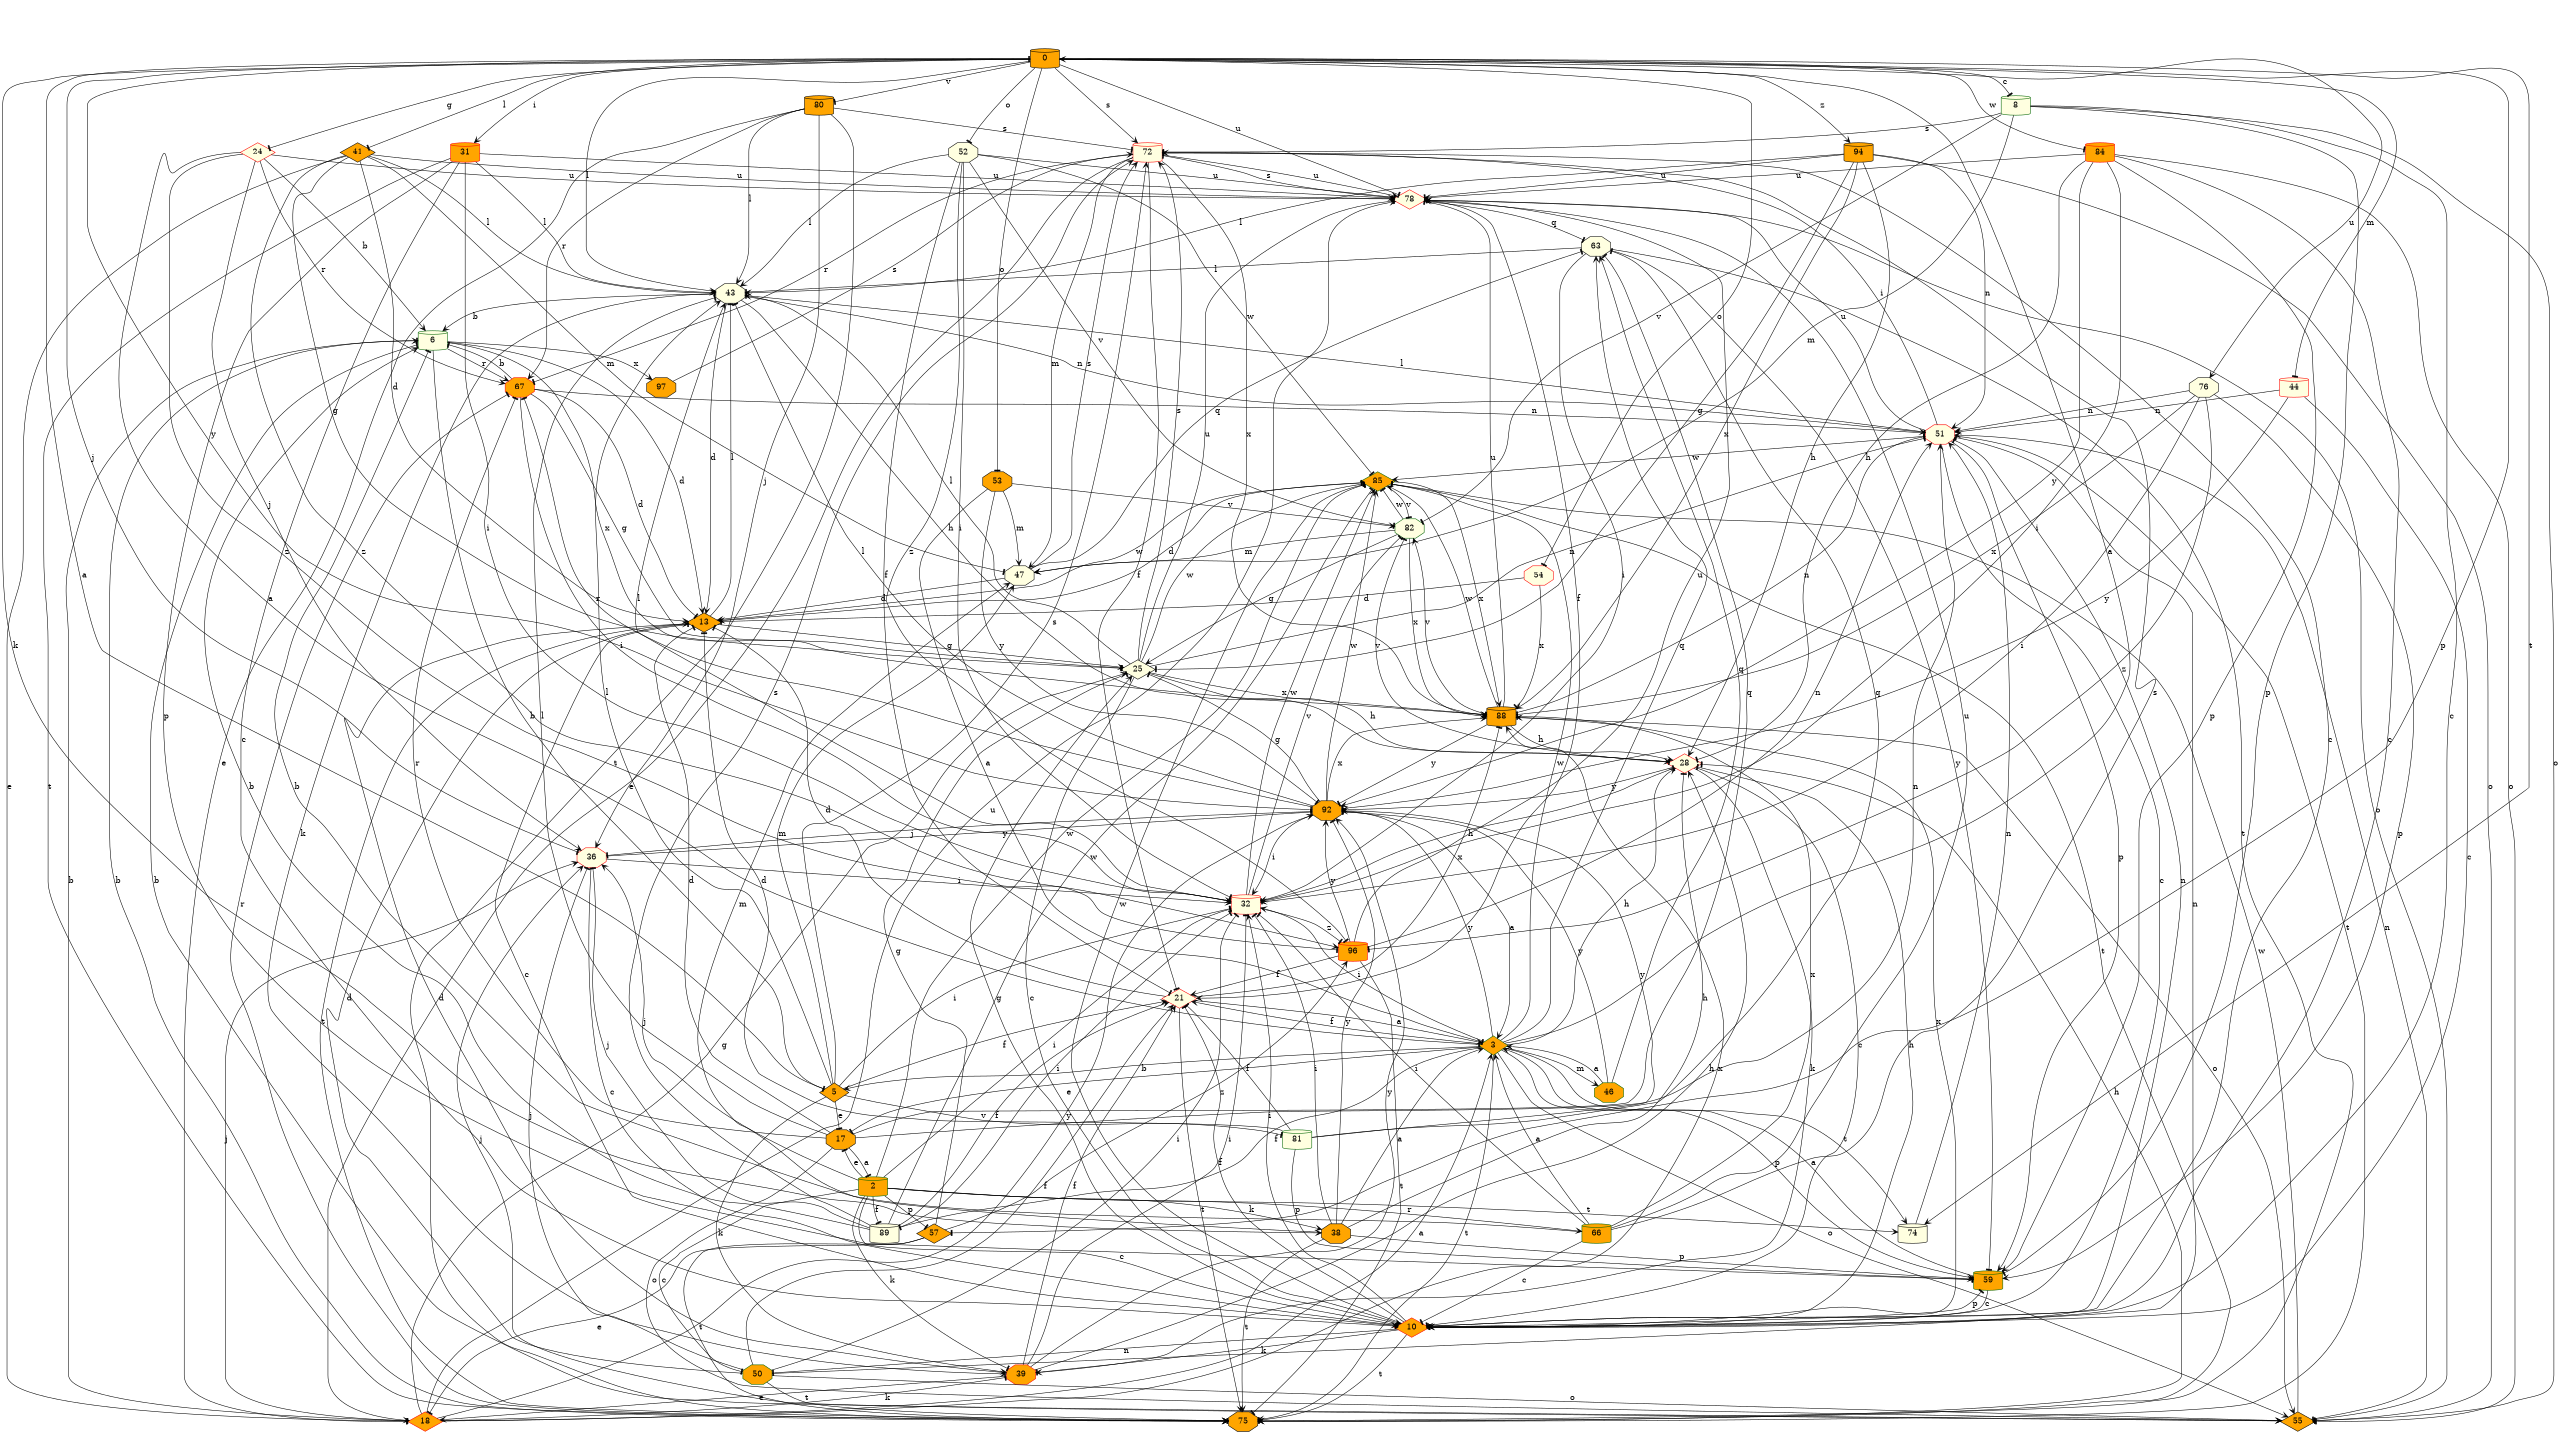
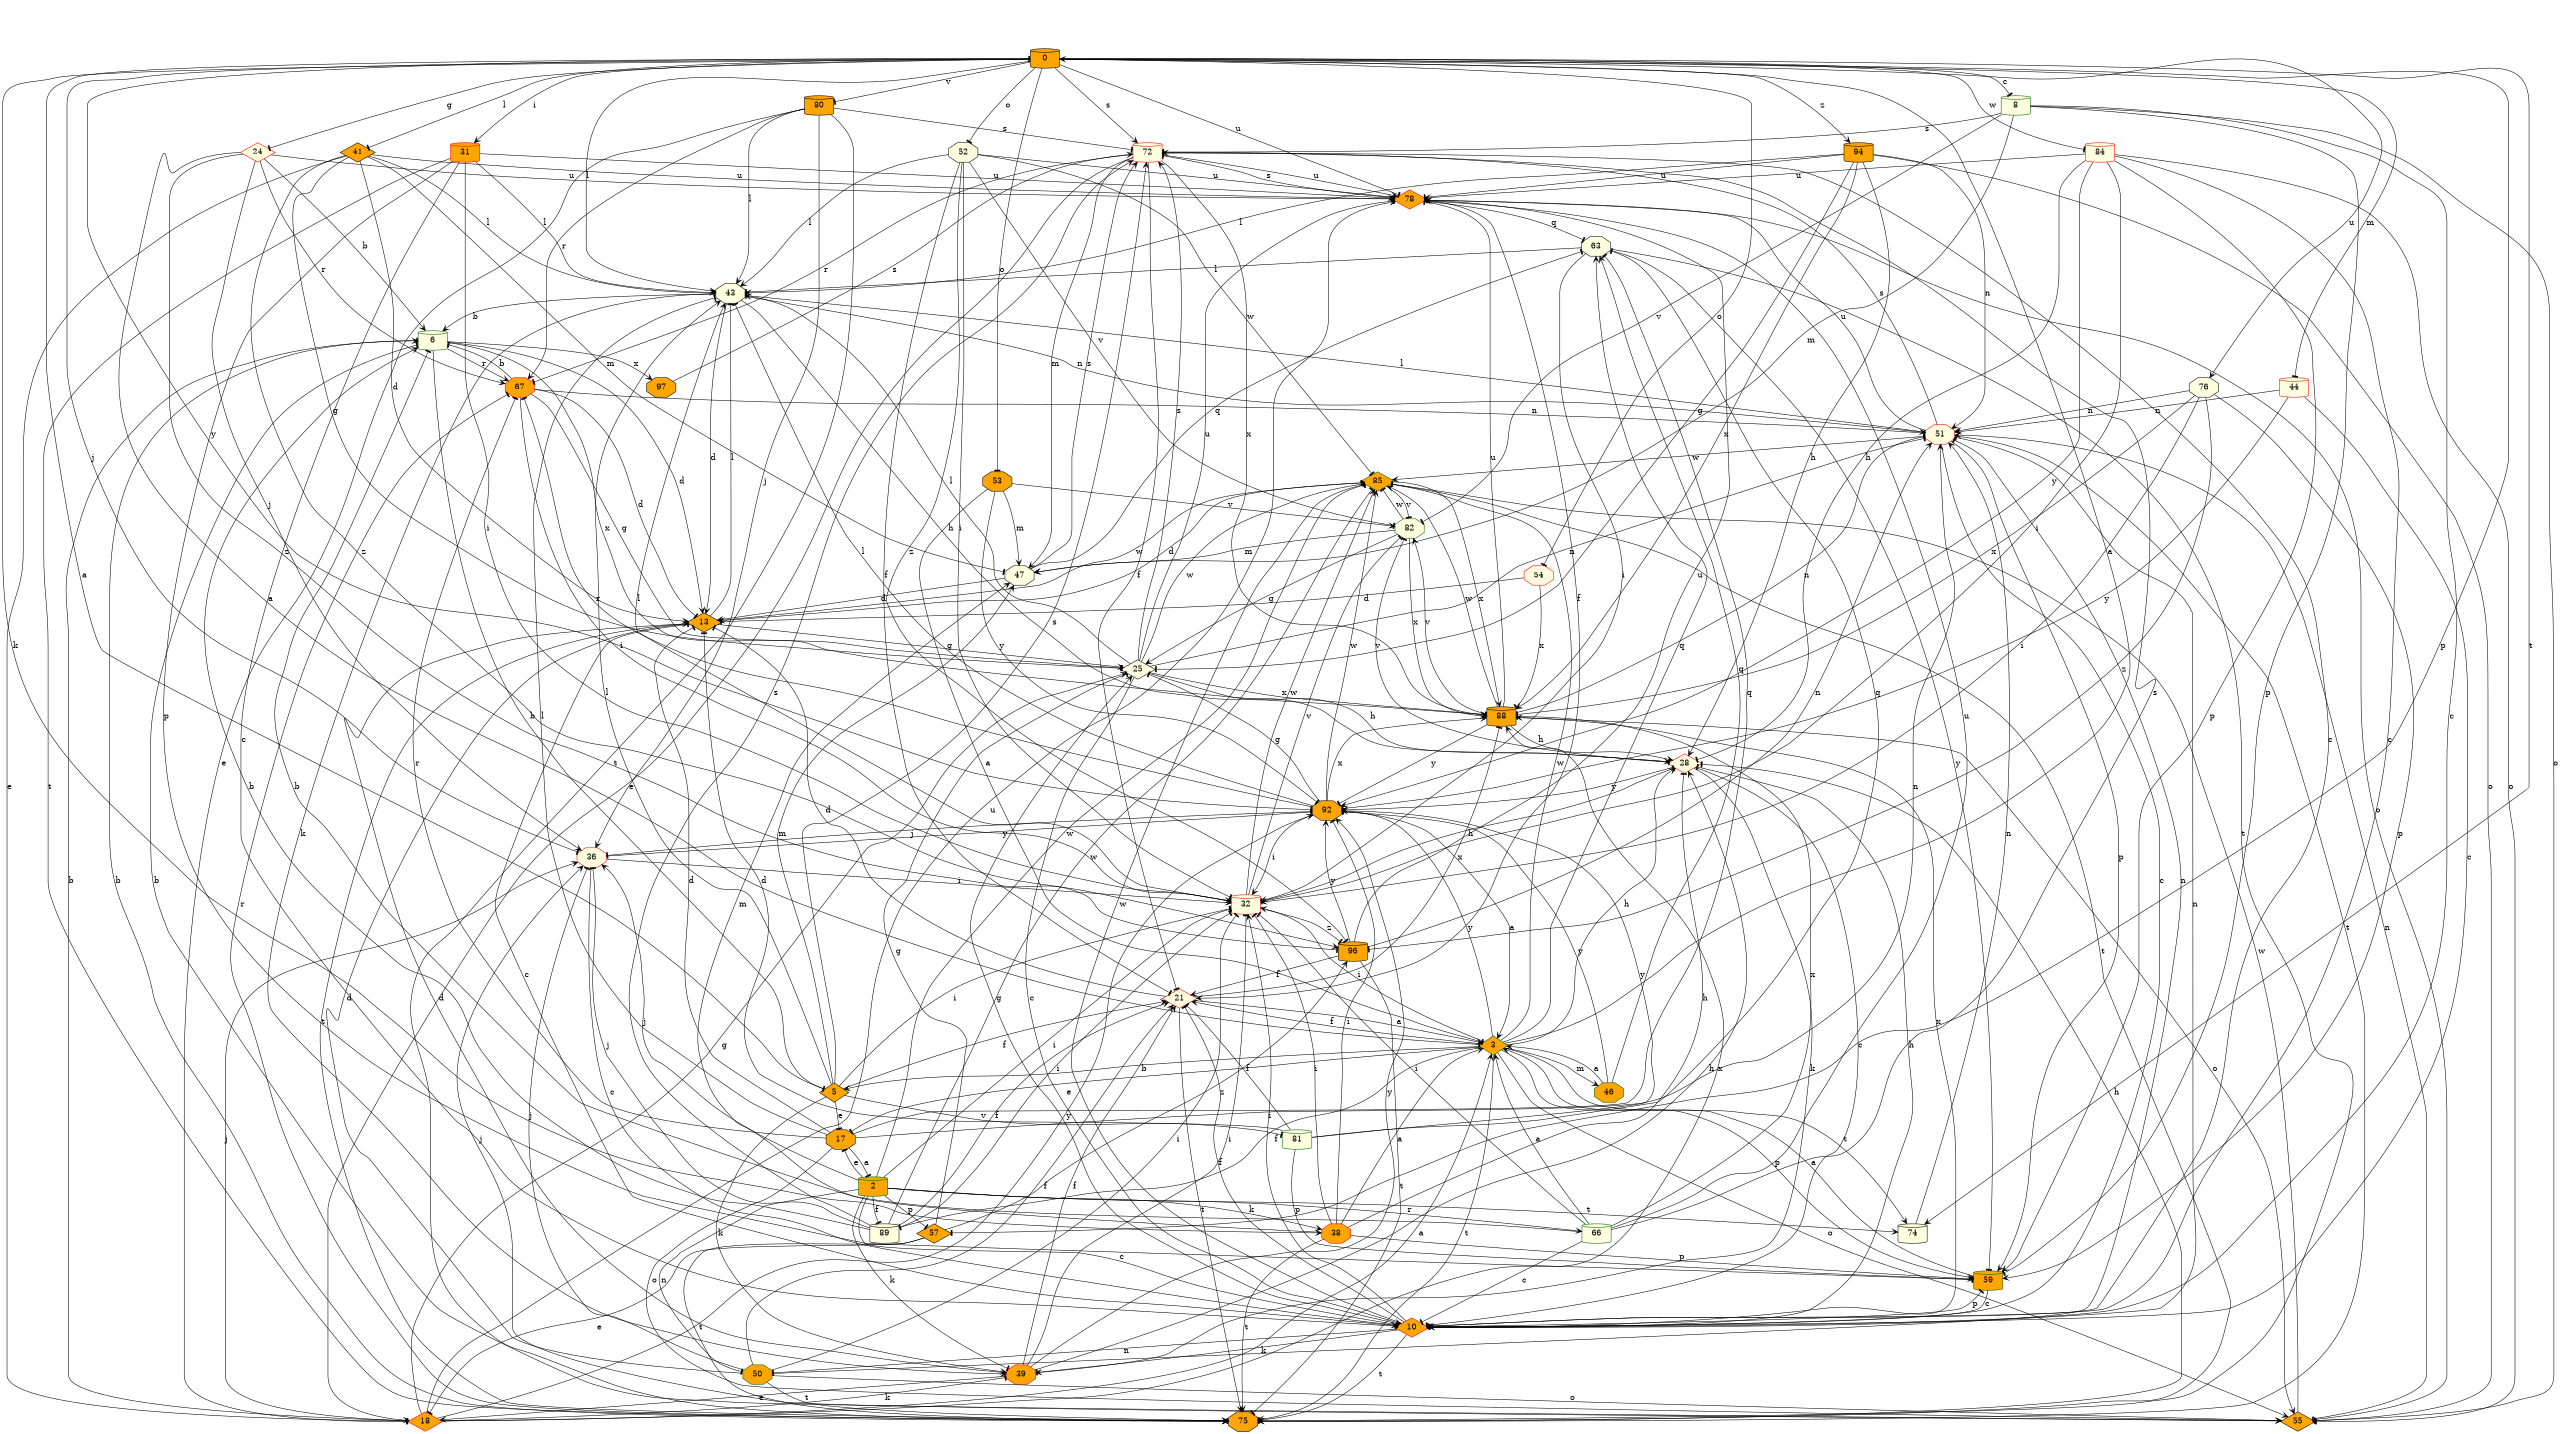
node "84": fillcolor orange -> lightyellow
node "78": fillcolor lightyellow -> orange
edge "51" -> "72": label "i" -> "s"
node "96": color red -> black
edge "38" -> "92": label "y" -> "i"
node "38": color black -> red
node "66": fillcolor orange -> lightyellow
edge "2" -> "50": label "c" -> "n"
